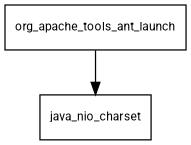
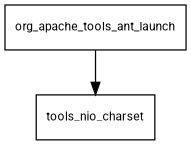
node "java_nio_charset": label "java_nio_charset" -> "tools_nio_charset"
